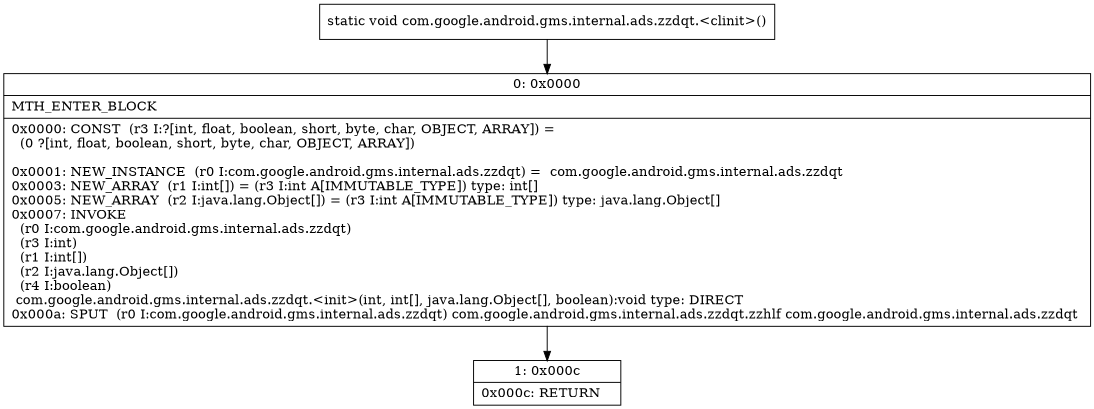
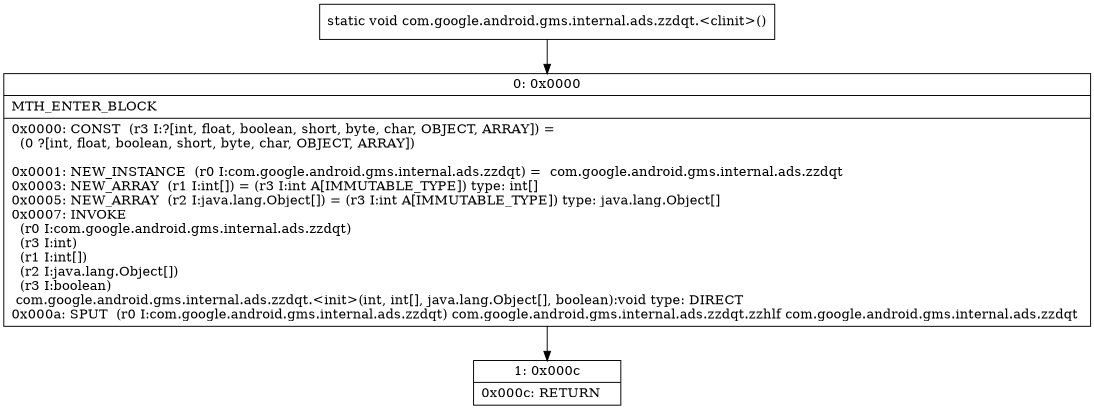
node "0: 0x0000": text "(r4 I:boolean)" -> "(r3 I:boolean)"
